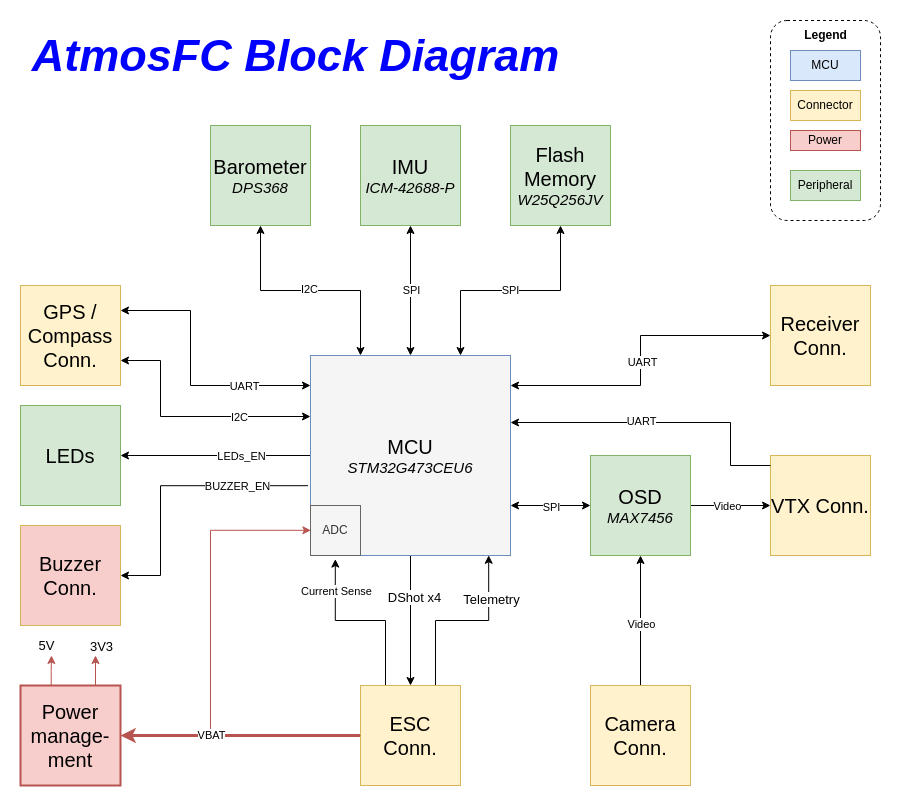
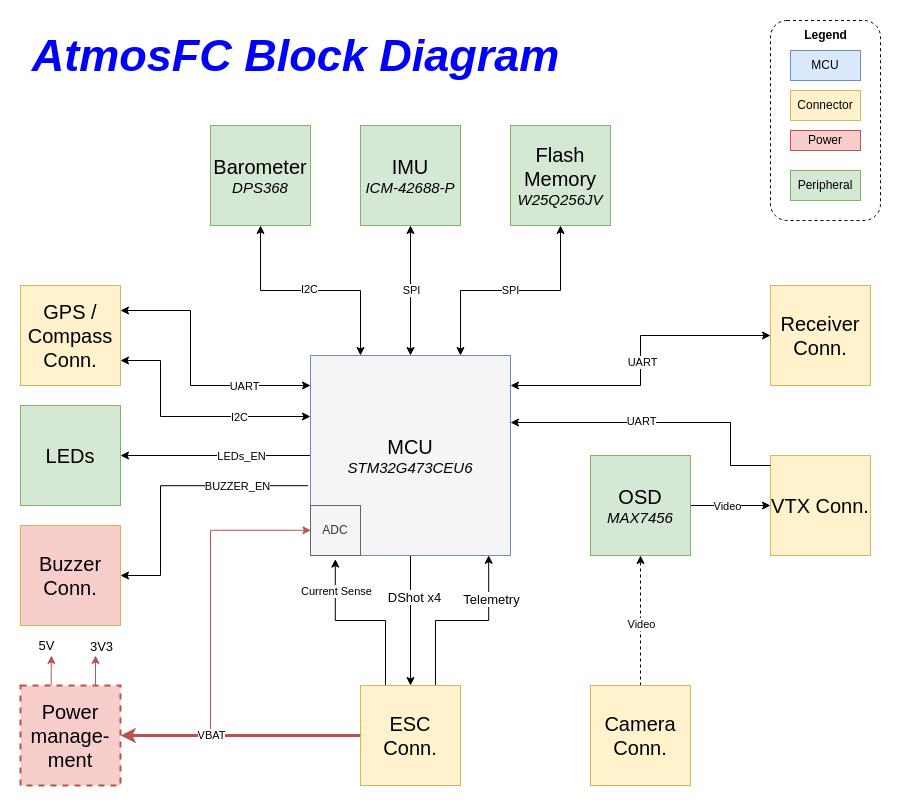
edge "MCU STM32G473CEU6" -- "OSD MAX7456": removed, label "SPI"
edge "Camera Conn." -> "OSD MAX7456": style solid -> dashed
node "Power manage- ment": style solid -> dashed
